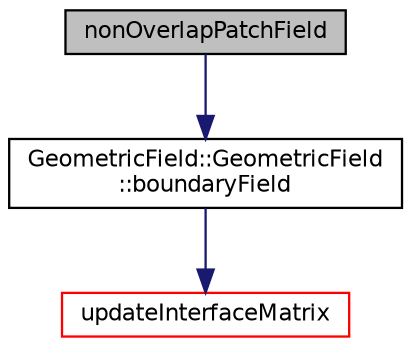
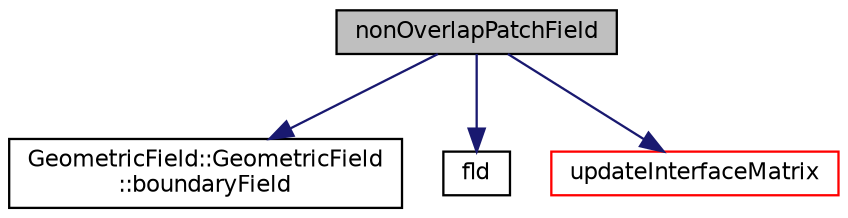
node "fld": added
edge "GeometricField::GeometricField ::boundaryField" -> "updateInterfaceMatrix": now "nonOverlapPatchField" -> "updateInterfaceMatrix"
